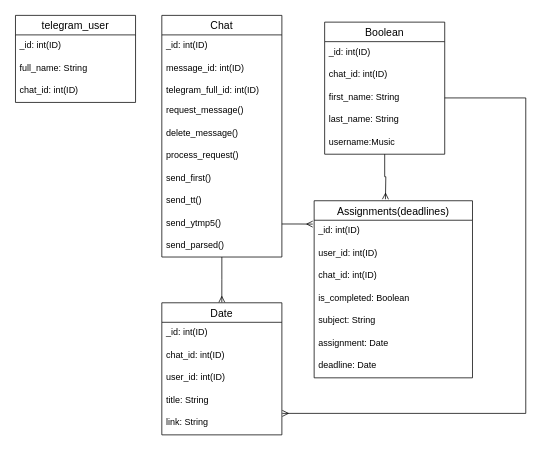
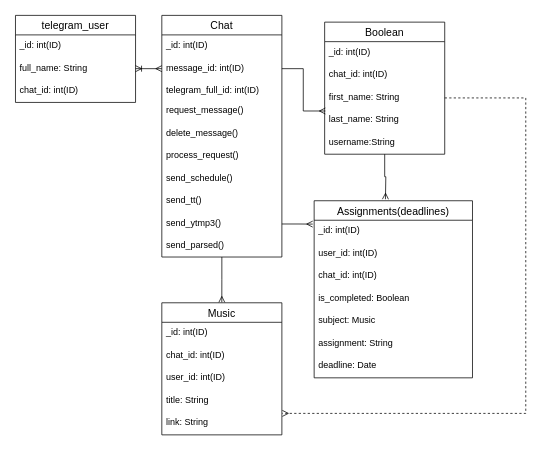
edge "full_name: String" -- "message_id: int(ID)": added
edge "message_id: int(ID)" -> "first_name: String": added
node "username:Music": label "username:Music" -> "username:String"
node "send_first()": label "send_first()" -> "send_schedule()"
node "send_ytmp5()": label "send_ytmp5()" -> "send_ytmp3()"
node "Date": label "Date" -> "Music"
node "subject: String": label "subject: String" -> "subject: Music"
edge "first_name: String" -> "link: String": style solid -> dashed
node "assignment: Date": label "assignment: Date" -> "assignment: String"
